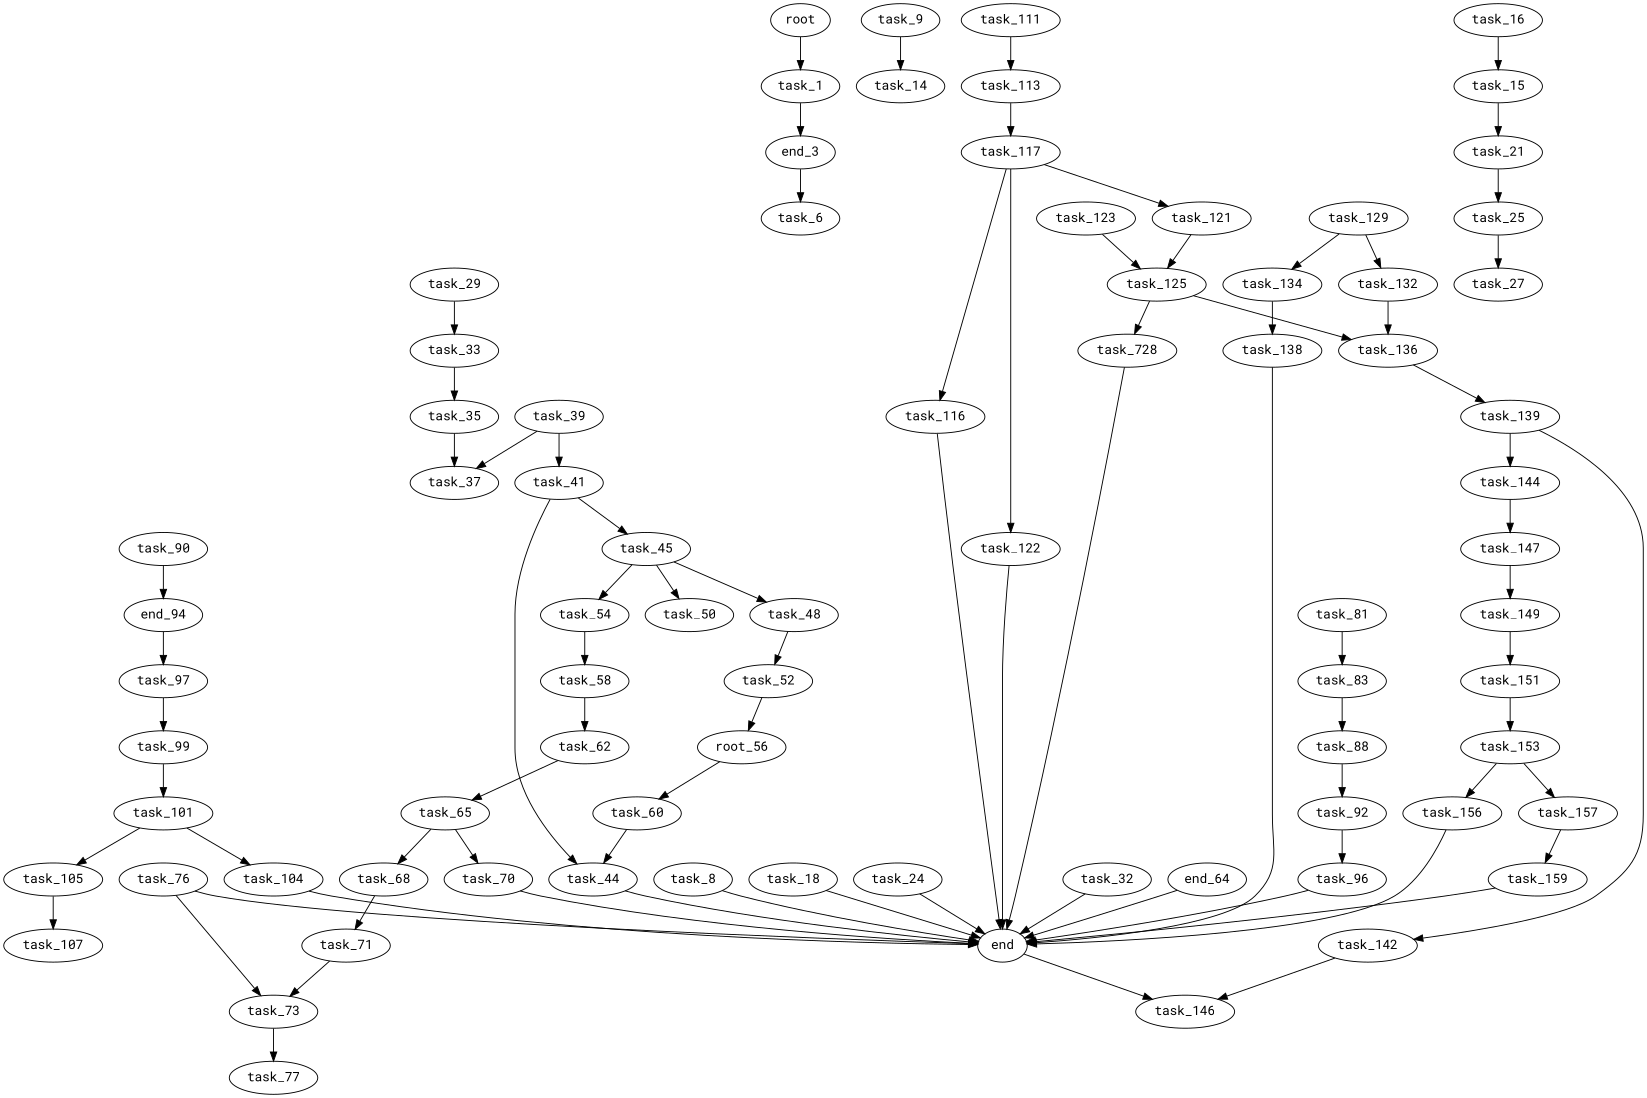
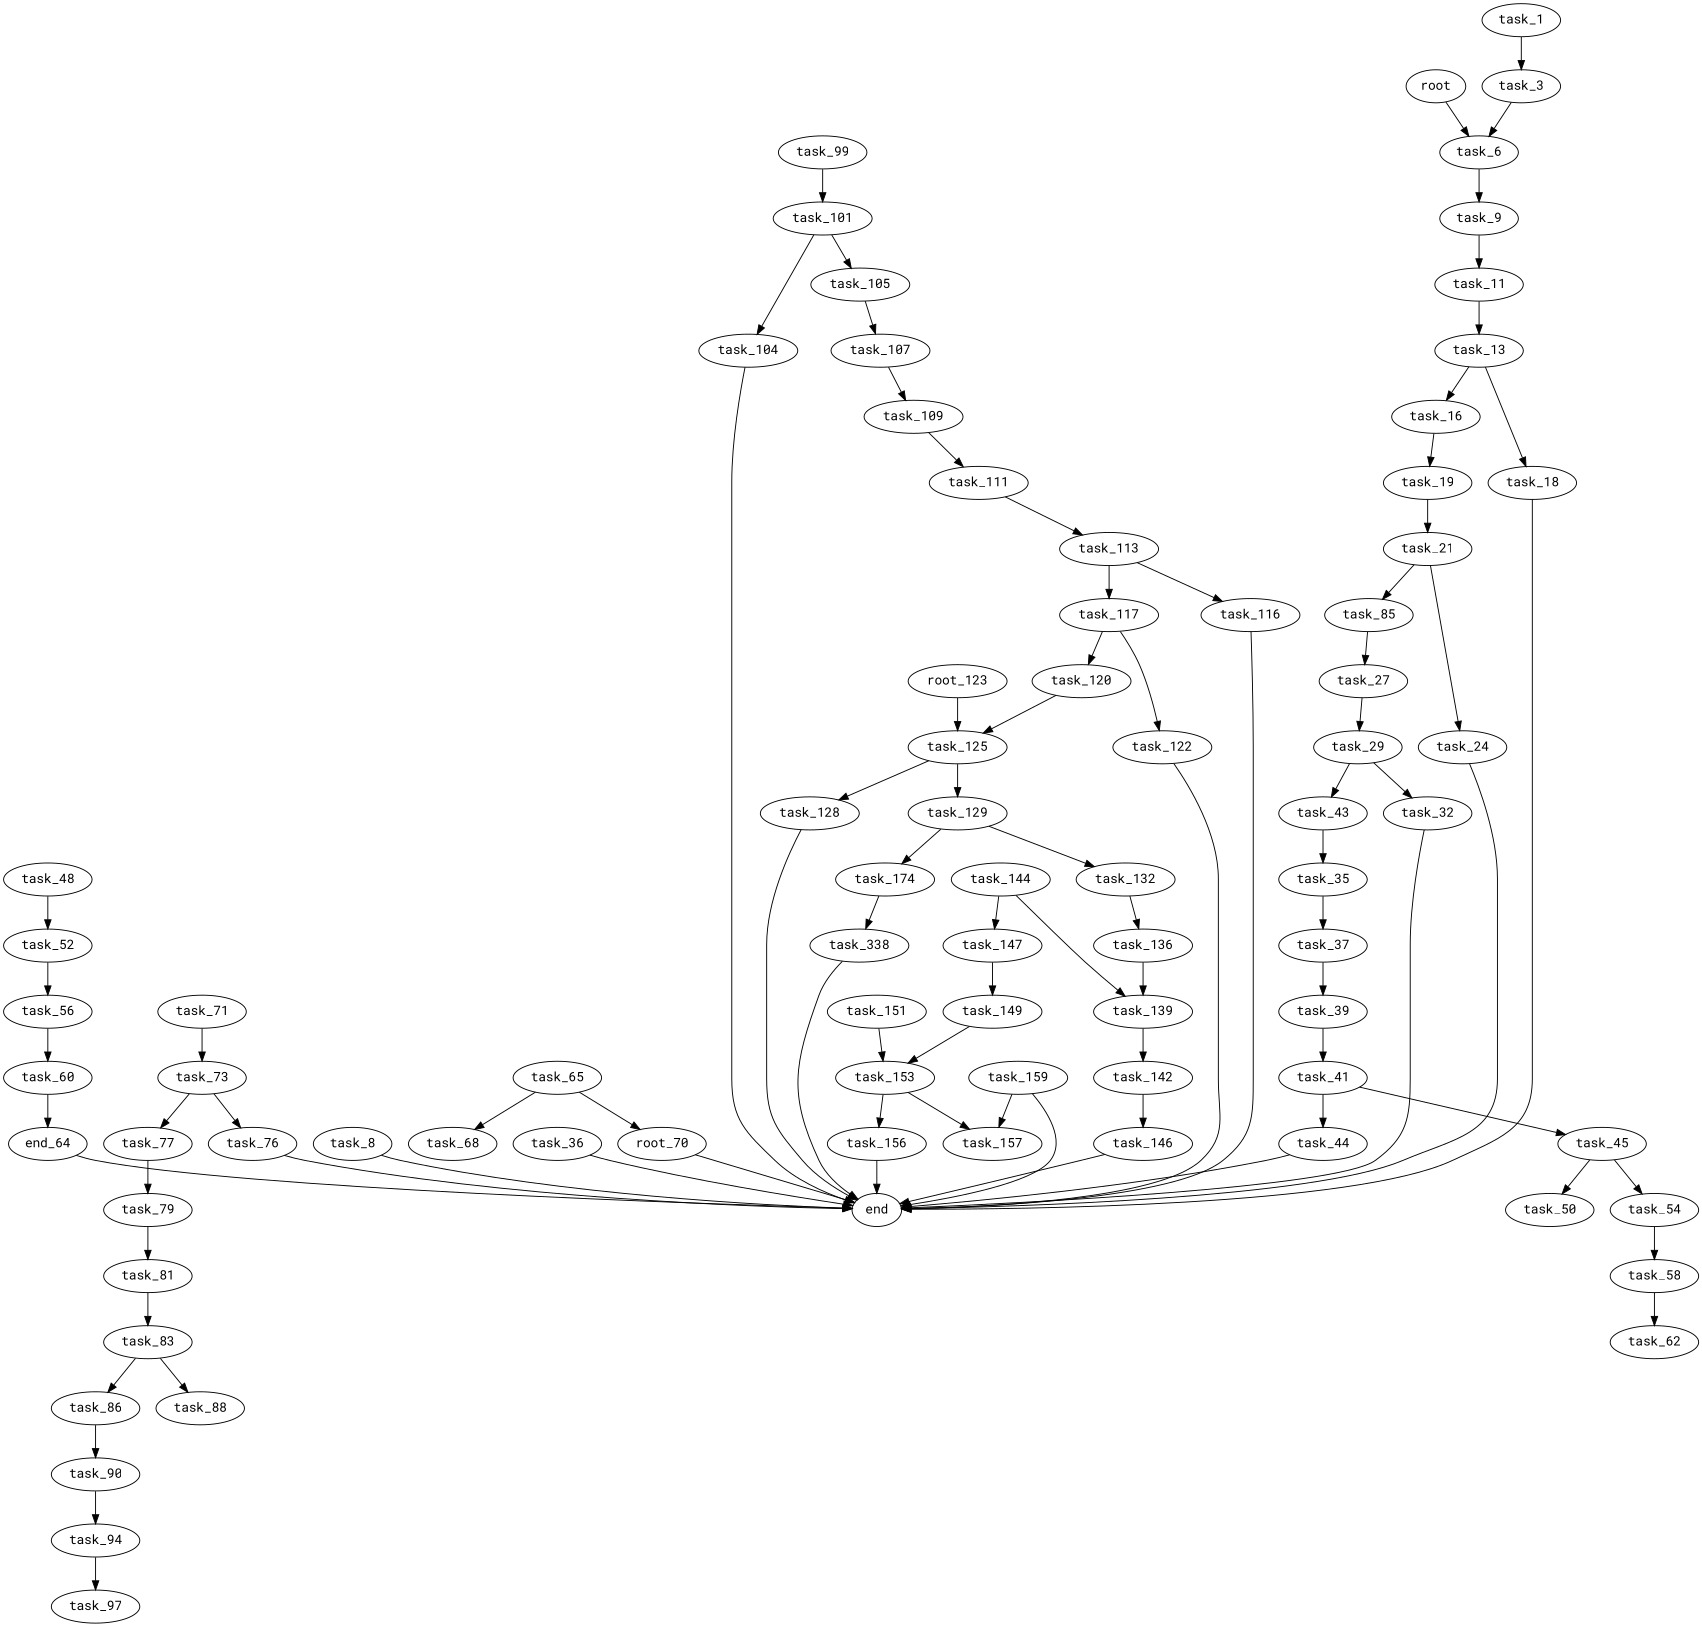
edge "root" -> "task_1": now "root" -> "task_6"
node "task_14": label "task_14" -> "task_11"
node "task_15": label "task_15" -> "task_19"
node "end_3": label "end_3" -> "task_3"
edge "task_6" -> "task_9": added
node "task_123": label "task_123" -> "root_123"
node "task_121": label "task_121" -> "task_120"
node "task_25": label "task_25" -> "task_85"
edge "task_117" -> "task_116": now "task_113" -> "task_116"
node "task_134": label "task_134" -> "task_174"
edge "task_125" -> "task_136": now "task_125" -> "task_129"
node "task_33": label "task_33" -> "task_43"
node "task_728": label "task_728" -> "task_128"
node "task_138": label "task_138" -> "task_338"
node "task_13": added
node "task_109": added
edge "task_139" -> "task_144": reversed
edge "task_39" -> "task_37": reversed
edge "task_45" -> "task_48": removed
node "end_94": label "end_94" -> "task_94"
edge "task_21" -> "task_24": added
edge "task_149" -> "task_151": now "task_149" -> "task_153"
edge "task_97" -> "task_99": removed
edge "task_27" -> "task_29": added
node "root_56": label "root_56" -> "task_56"
edge "task_62" -> "task_65": removed
edge "task_29" -> "task_32": added
node "task_92": removed
edge "task_60" -> "task_44": now "task_60" -> "end_64"
edge "task_157" -> "task_159": reversed
node "task_70": label "task_70" -> "root_70"
node "task_96": label "task_96" -> "task_36"
edge "task_68" -> "task_71": removed
edge "task_76" -> "task_73": reversed
edge "end" -> "task_146": reversed
node "task_79": added
node "task_86": added
